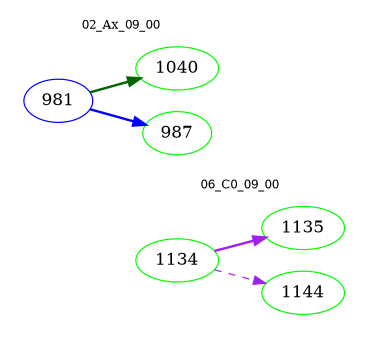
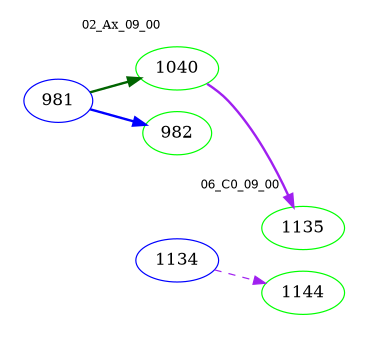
node "987": label "987" -> "982"
edge "1134" -> "1135": now "1040" -> "1135"
node "1134": color green -> blue
